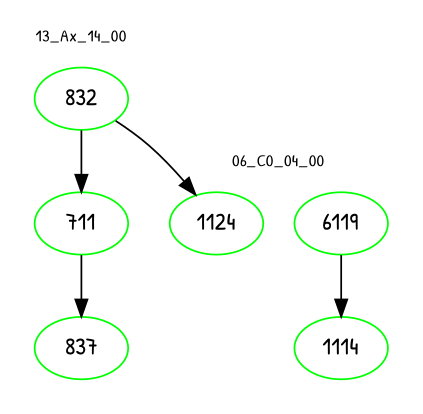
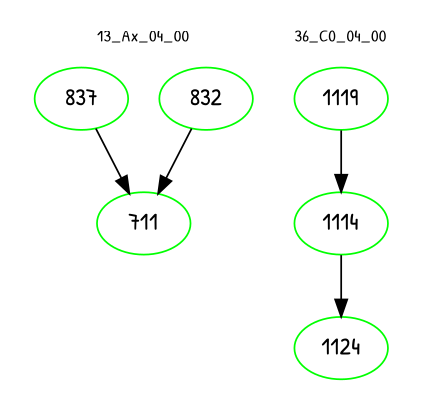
cluster "13_Ax_14_00": label "13_Ax_14_00" -> "13_Ax_04_00"
cluster "06_C0_04_00": label "06_C0_04_00" -> "36_C0_04_00"
edge "832" -> "1124": now "1114" -> "1124"
node "6119": label "6119" -> "1119"
edge "711" -> "837": reversed
